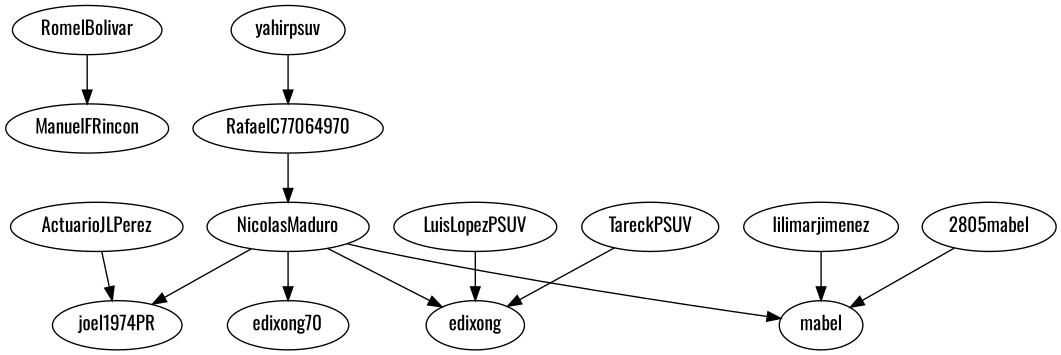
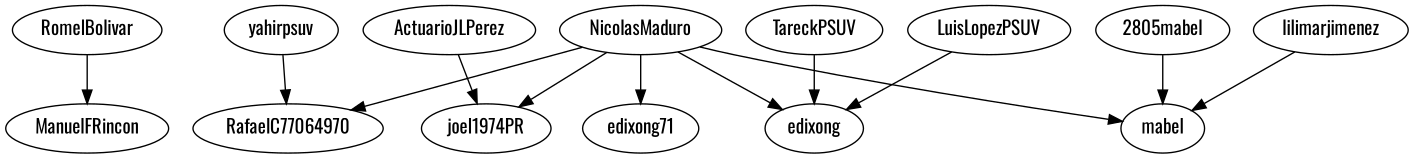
edge "RafaelC77064970" -> "NicolasMaduro": reversed
node "edixong70": label "edixong70" -> "edixong71"
